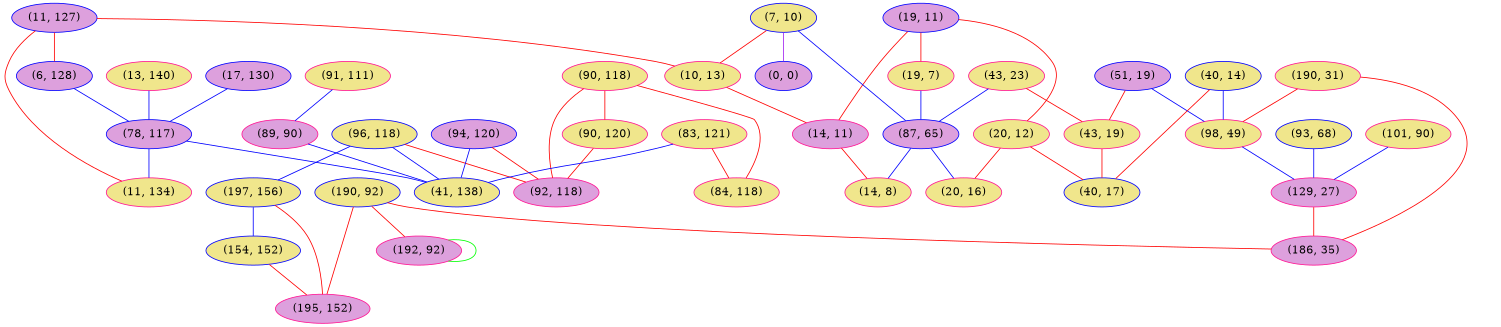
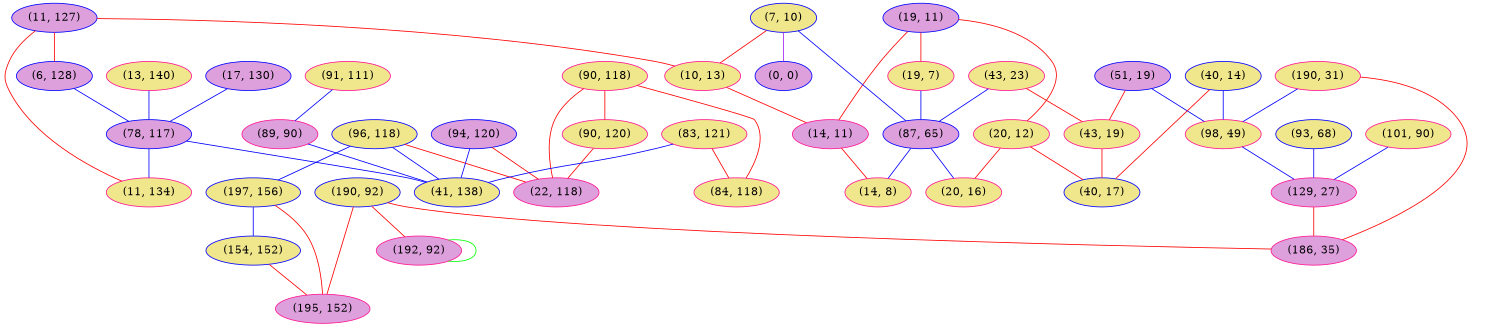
edge "(190, 31)" -- "(98, 49)": color red -> blue
node "(92, 118)": label "(92, 118)" -> "(22, 118)"
